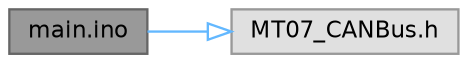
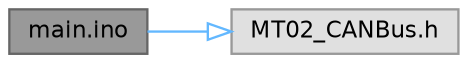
node "MT07_CANBus.h": label "MT07_CANBus.h" -> "MT02_CANBus.h"
